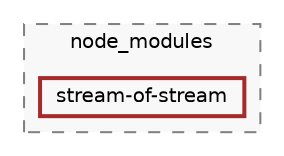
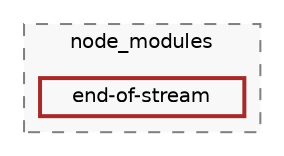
node "stream-of-stream": label "stream-of-stream" -> "end-of-stream"
